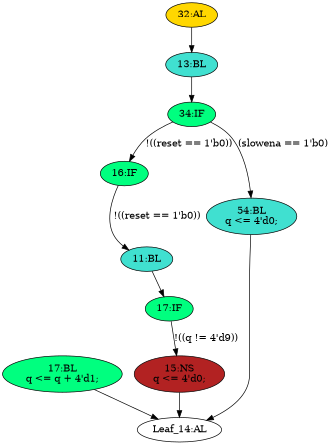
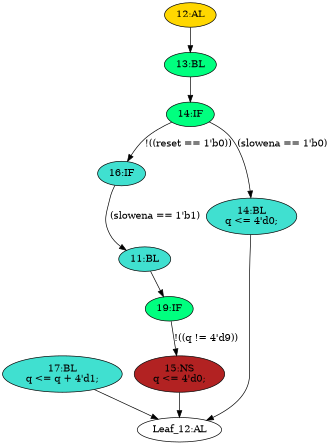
node "32:AL": label "32:AL" -> "12:AL"
node "13:BL": fillcolor turquoise -> springgreen
node "34:IF": label "34:IF" -> "14:IF"
node "16:IF": fillcolor springgreen -> turquoise
edge "16:IF" -> "11:BL": label "!((reset == 1'b0))" -> "(slowena == 1'b1)"
node "54:BL q <= 4'd0;": label "54:BL q <= 4'd0;" -> "14:BL q <= 4'd0;"
node "17:IF": label "17:IF" -> "19:IF"
node "17:BL q <= q + 4'd1;": fillcolor springgreen -> turquoise
node "Leaf_14:AL": label "Leaf_14:AL" -> "Leaf_12:AL"
